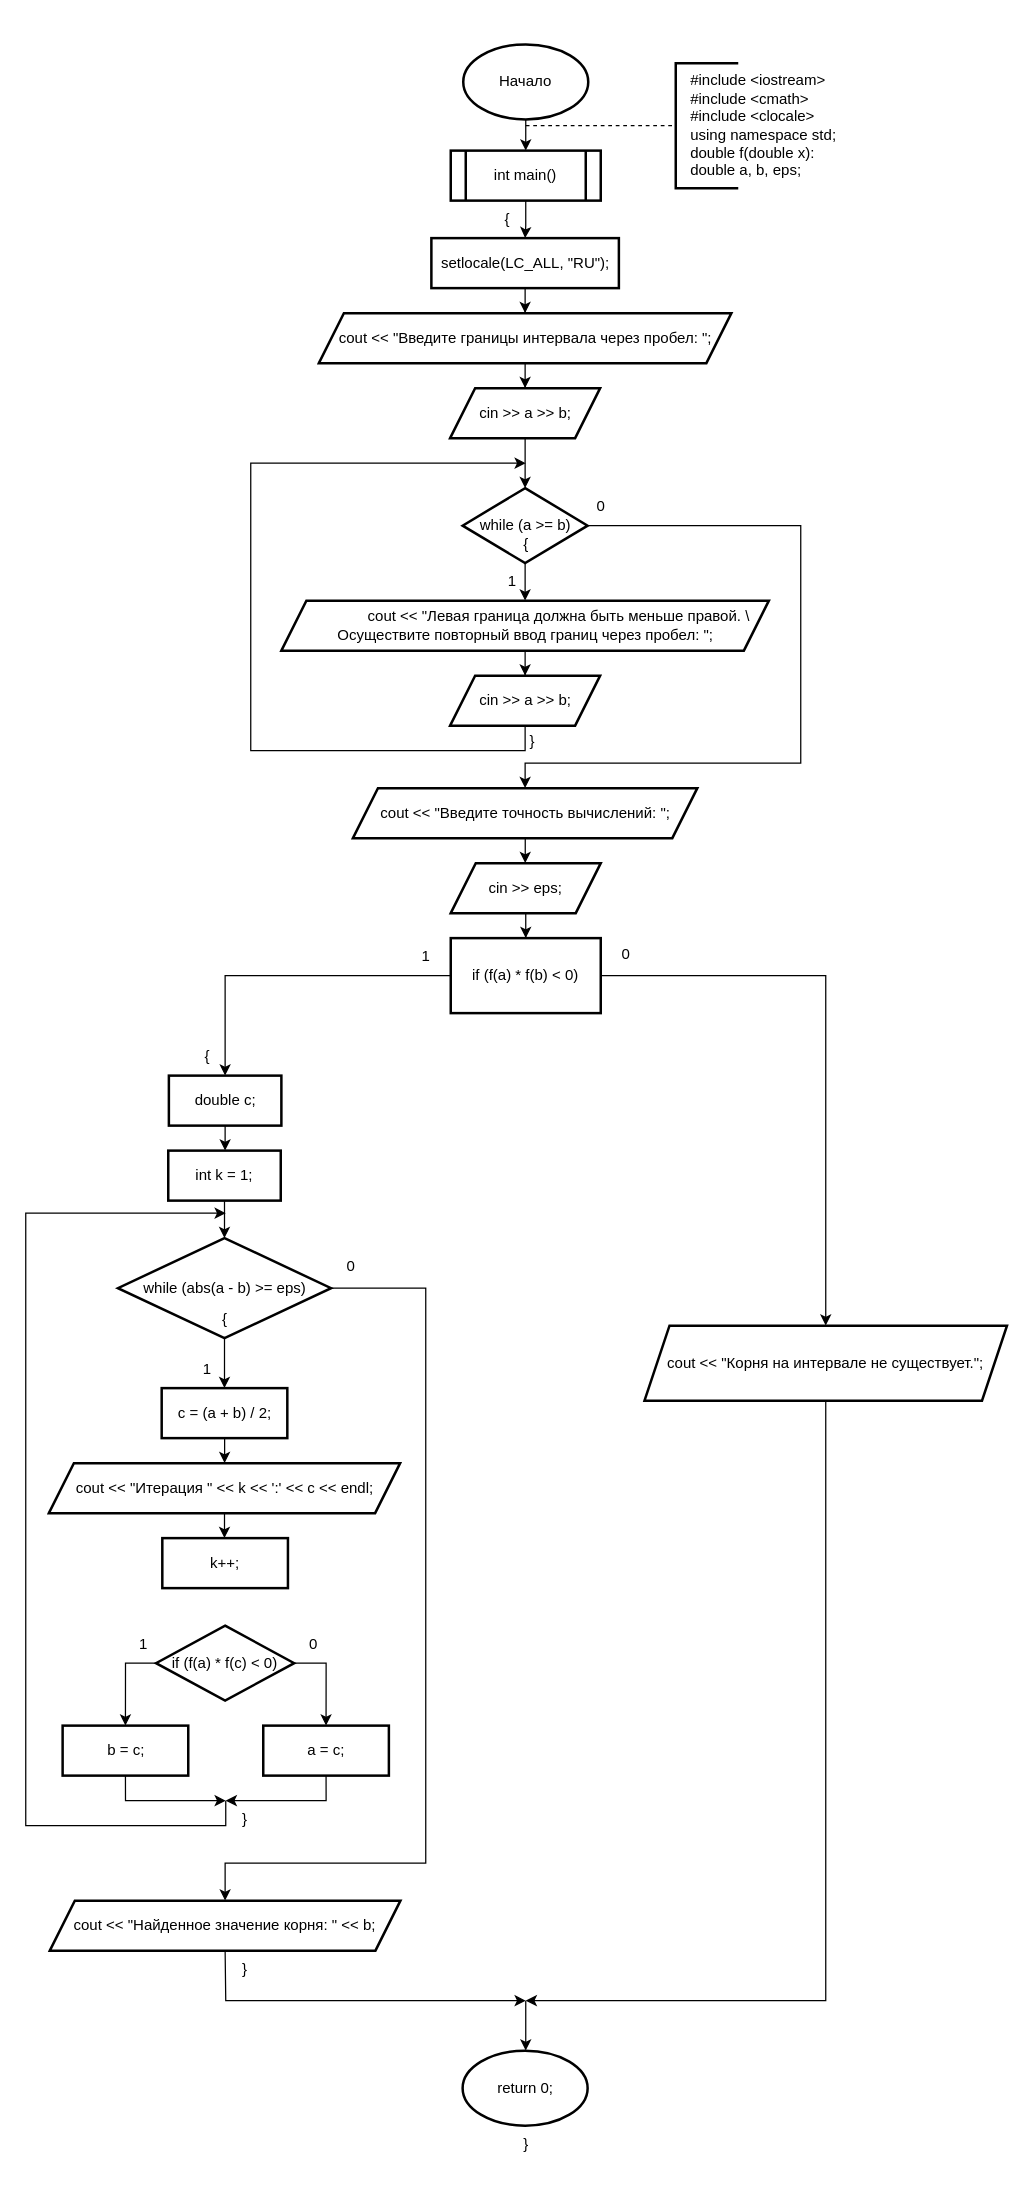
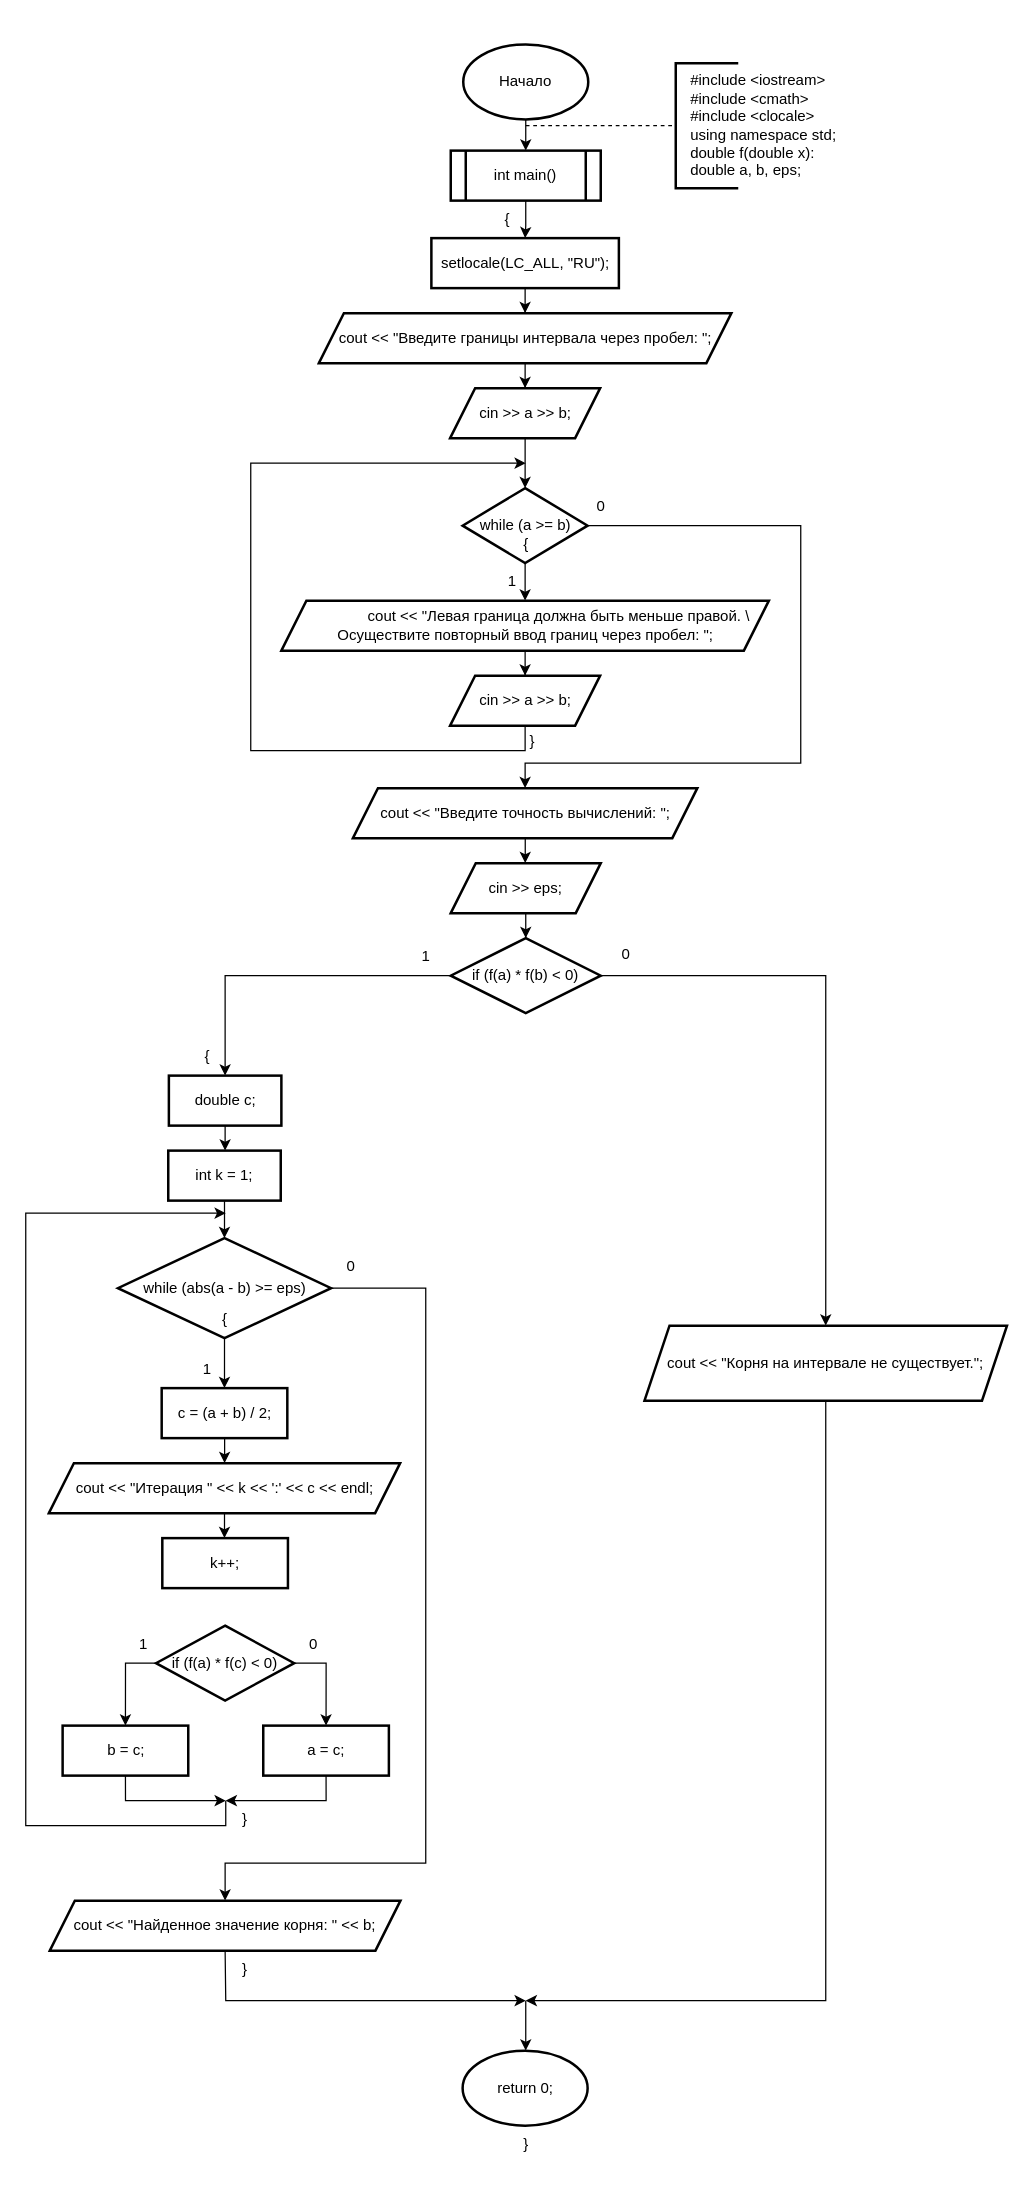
node "if (f(a) * f(b) < 0)": shape rectangle -> diamond
